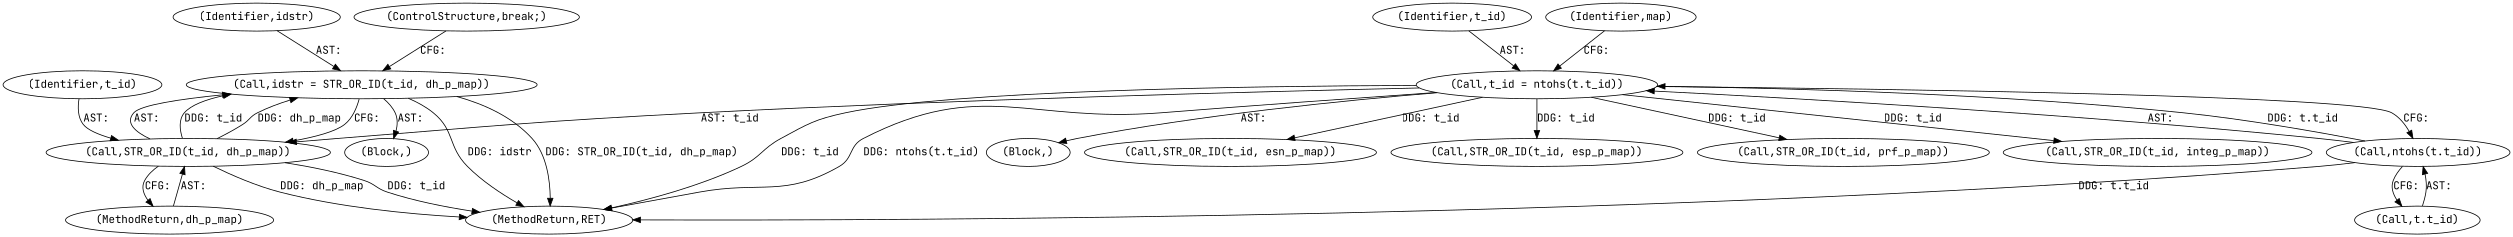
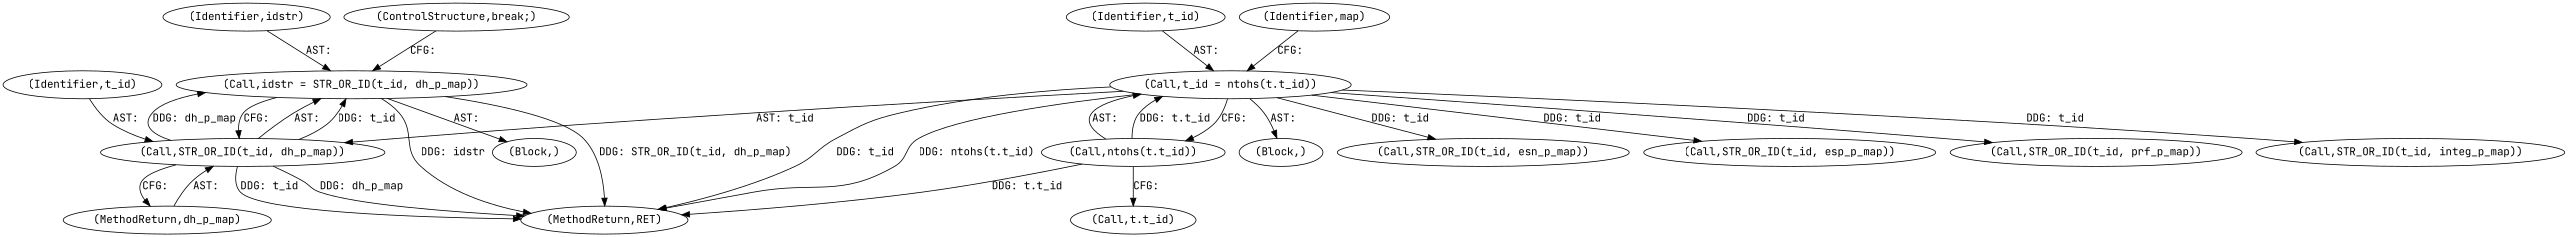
edge "(Call,t.t_id)" -> "(Call,ntohs(t.t_id))": removed, label "AST:"
